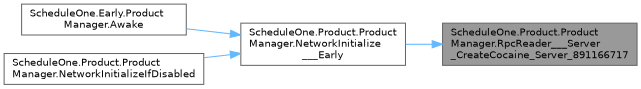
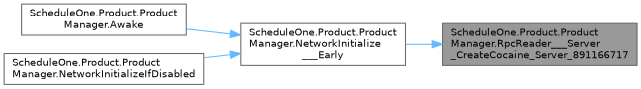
node "ScheduleOne.Early.Product Manager.Awake": label "ScheduleOne.Early.Product Manager.Awake" -> "ScheduleOne.Product.Product Manager.Awake"
